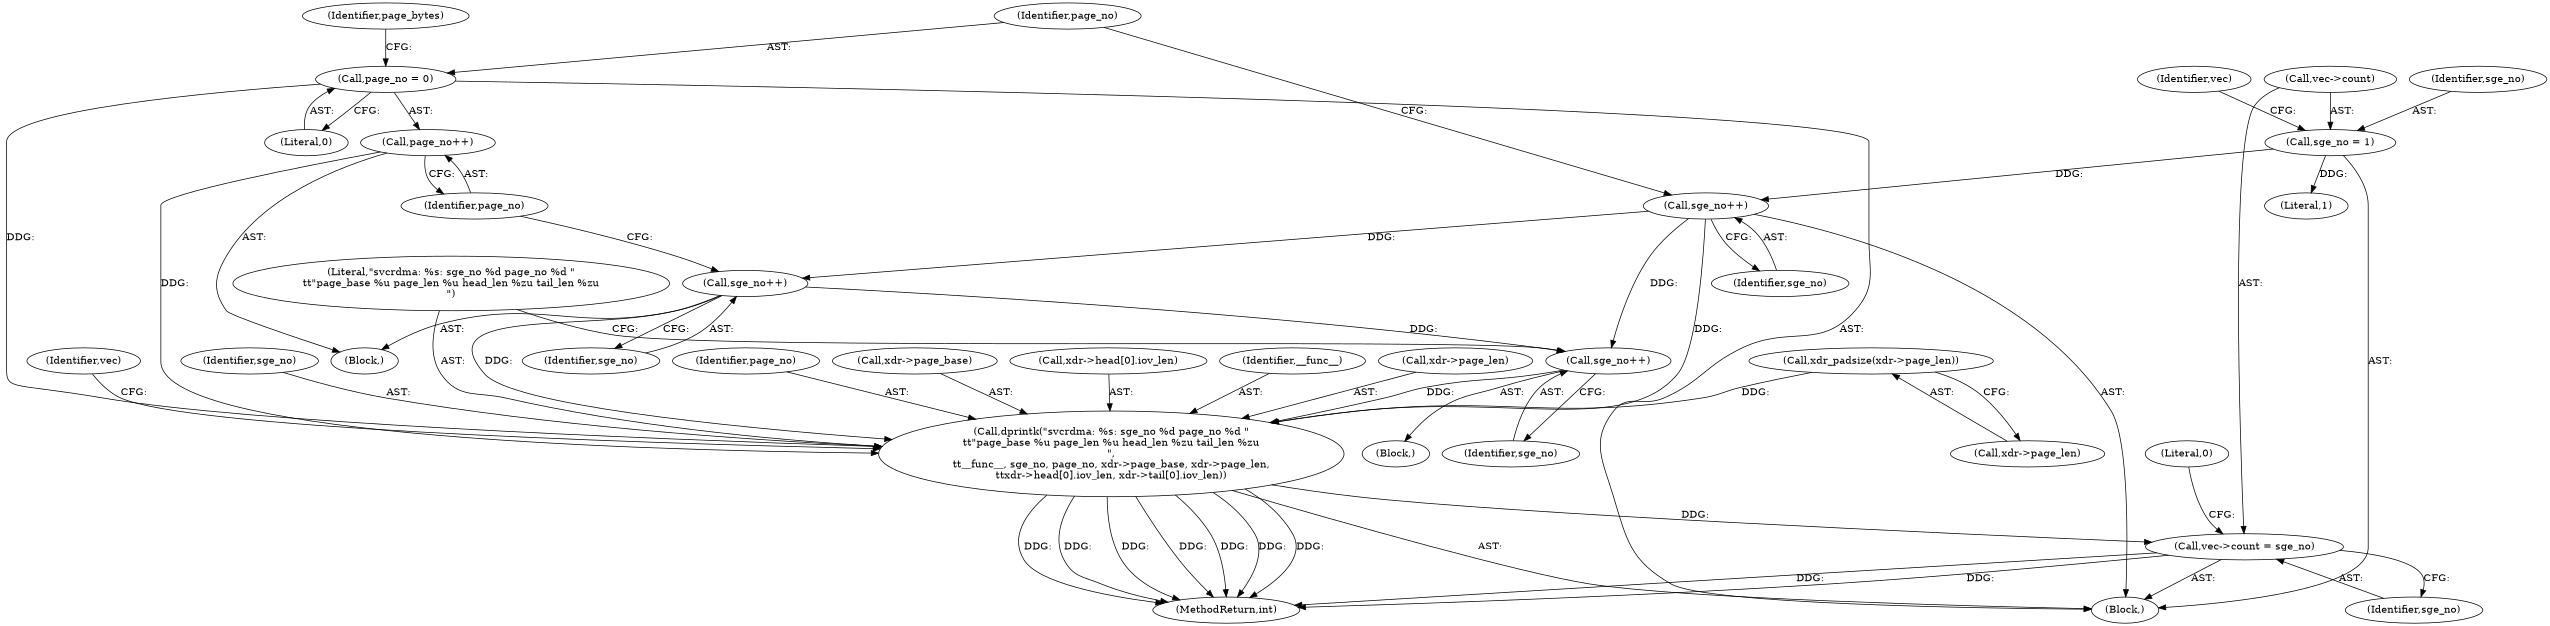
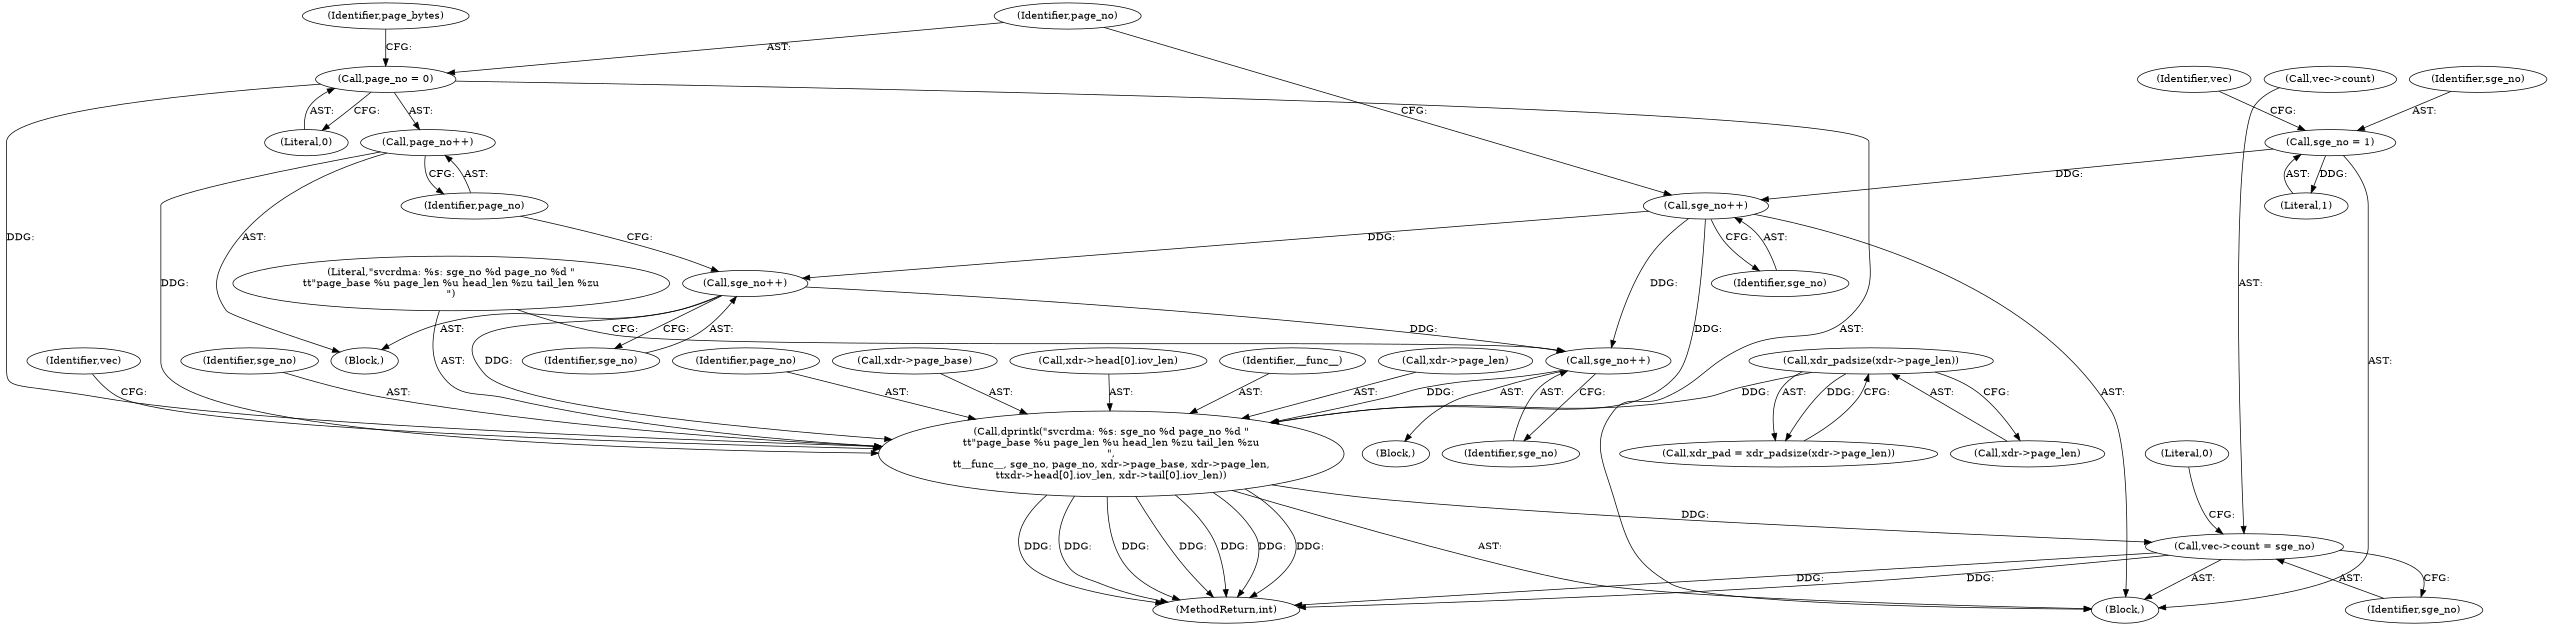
edge "(Call,vec->count)" -> "(Call,sge_no = 1)": now "(Literal,1)" -> "(Call,sge_no = 1)"
node "(Call,xdr_pad = xdr_padsize(xdr->page_len))": added
